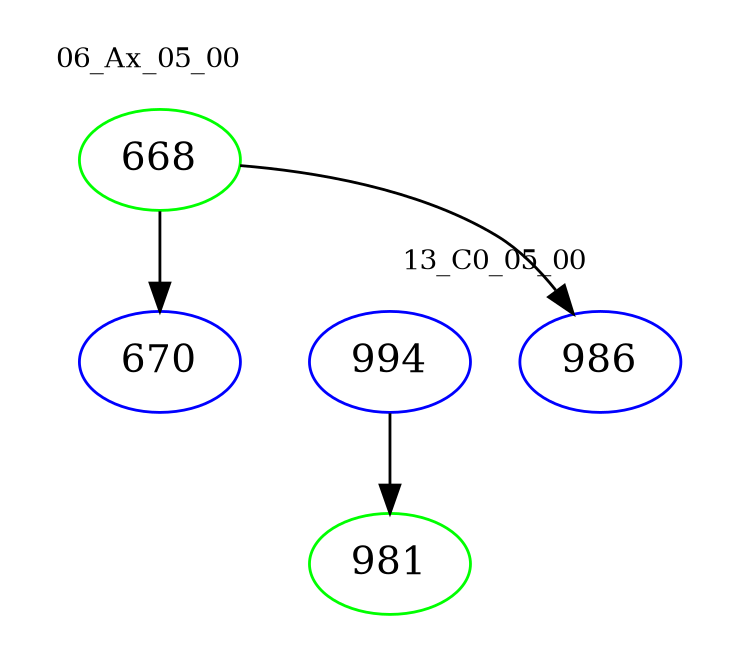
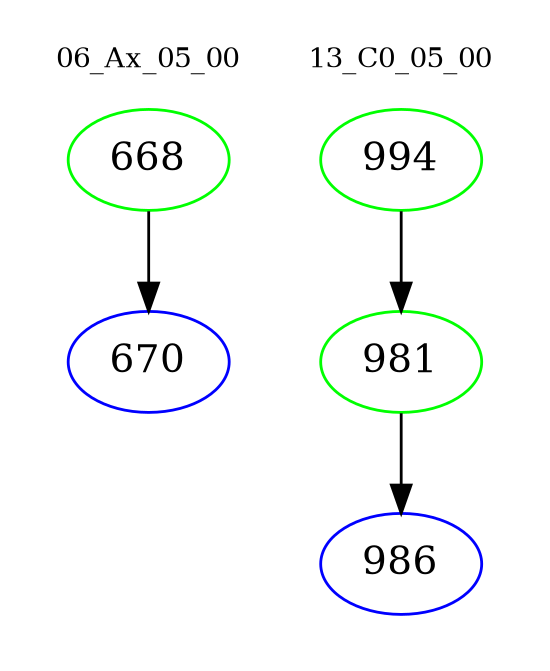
edge "668" -> "986": now "981" -> "986"
node "994": color blue -> green
